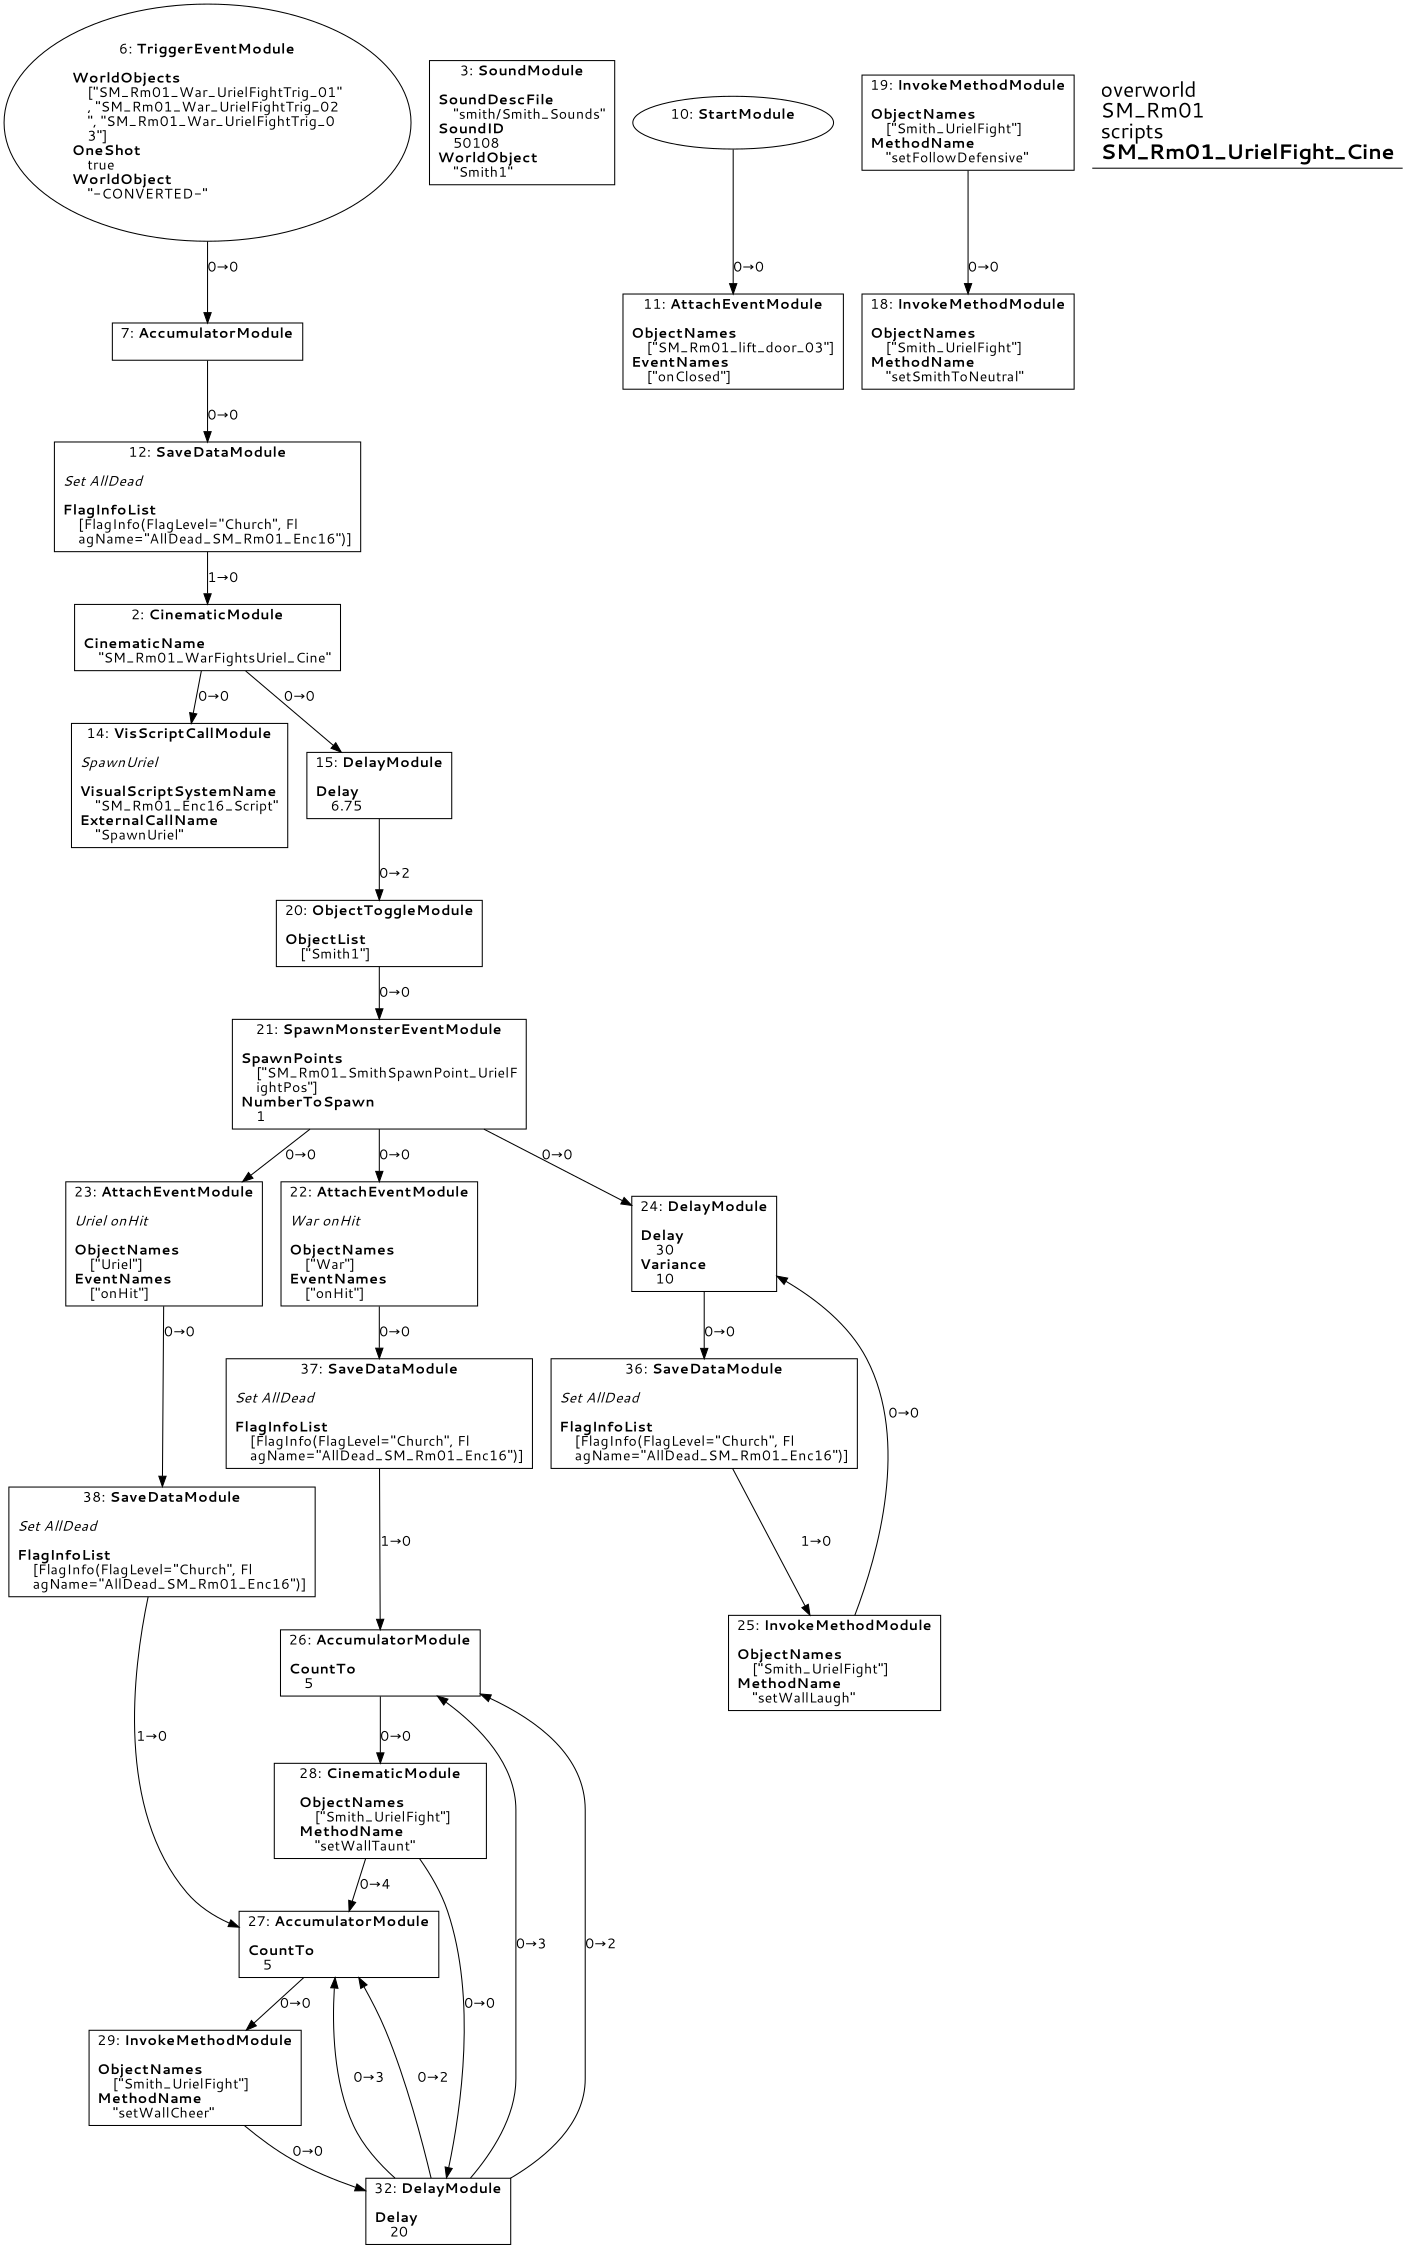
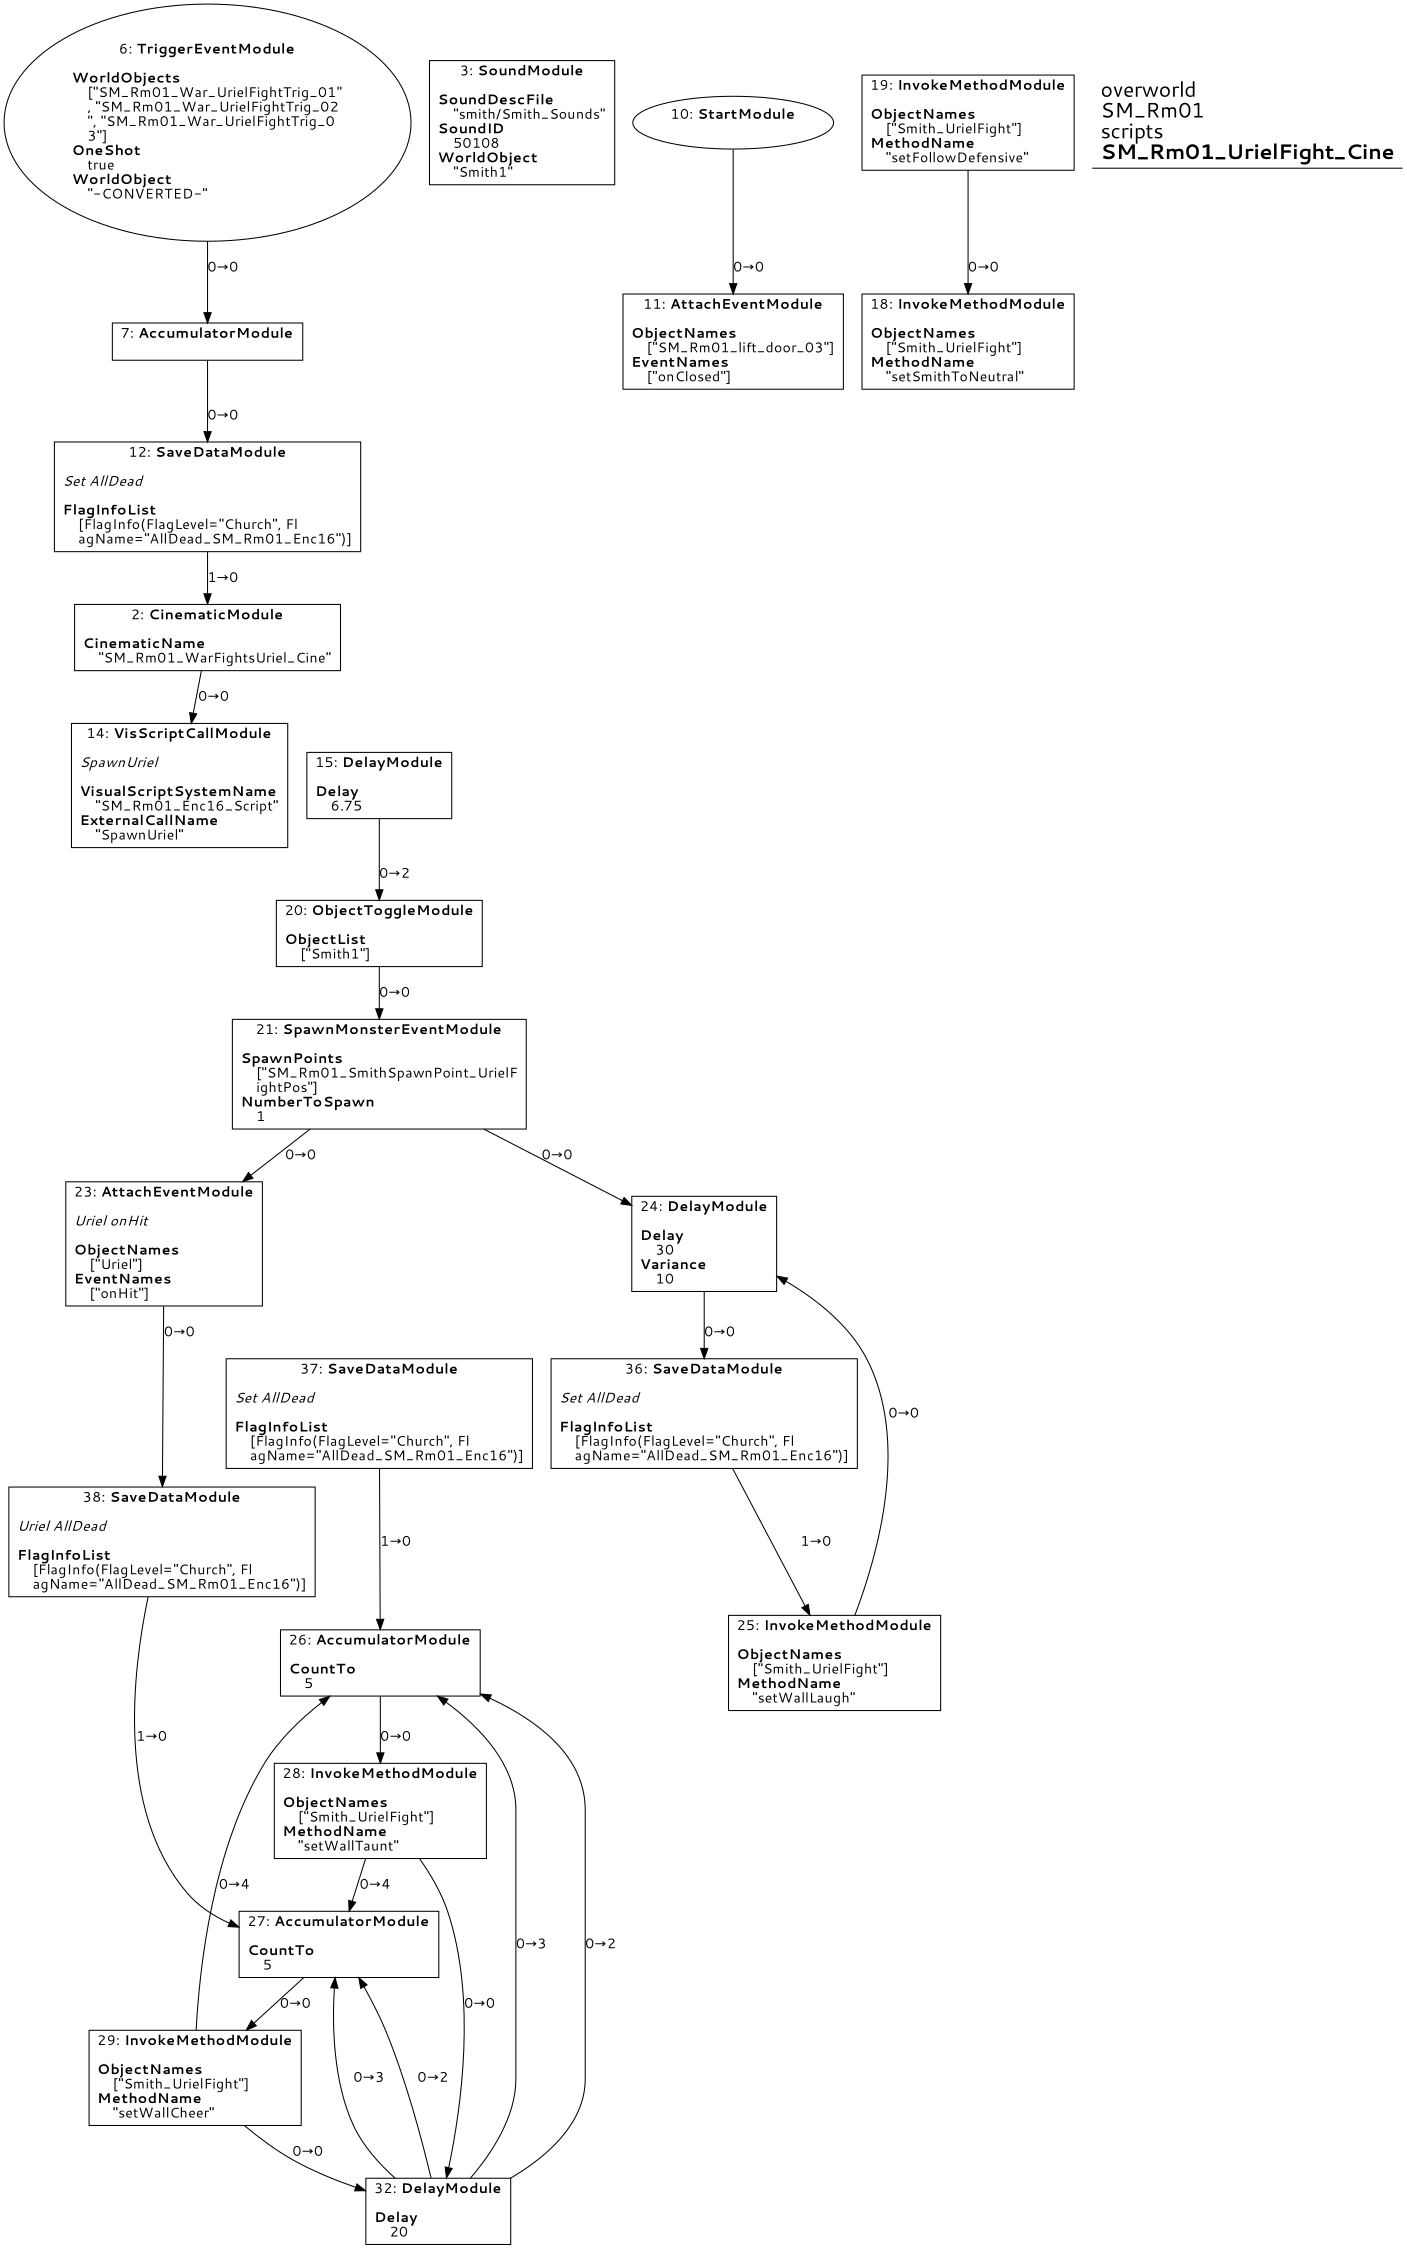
edge "2:" -> "15:": removed, label "0→0"
node "22:": removed
node "38:": text "Set AllDead" -> "Uriel AllDead"
node "28:": text "CinematicModule" -> "InvokeMethodModule"
edge "29:" -> "26:": added, label "0→4"
